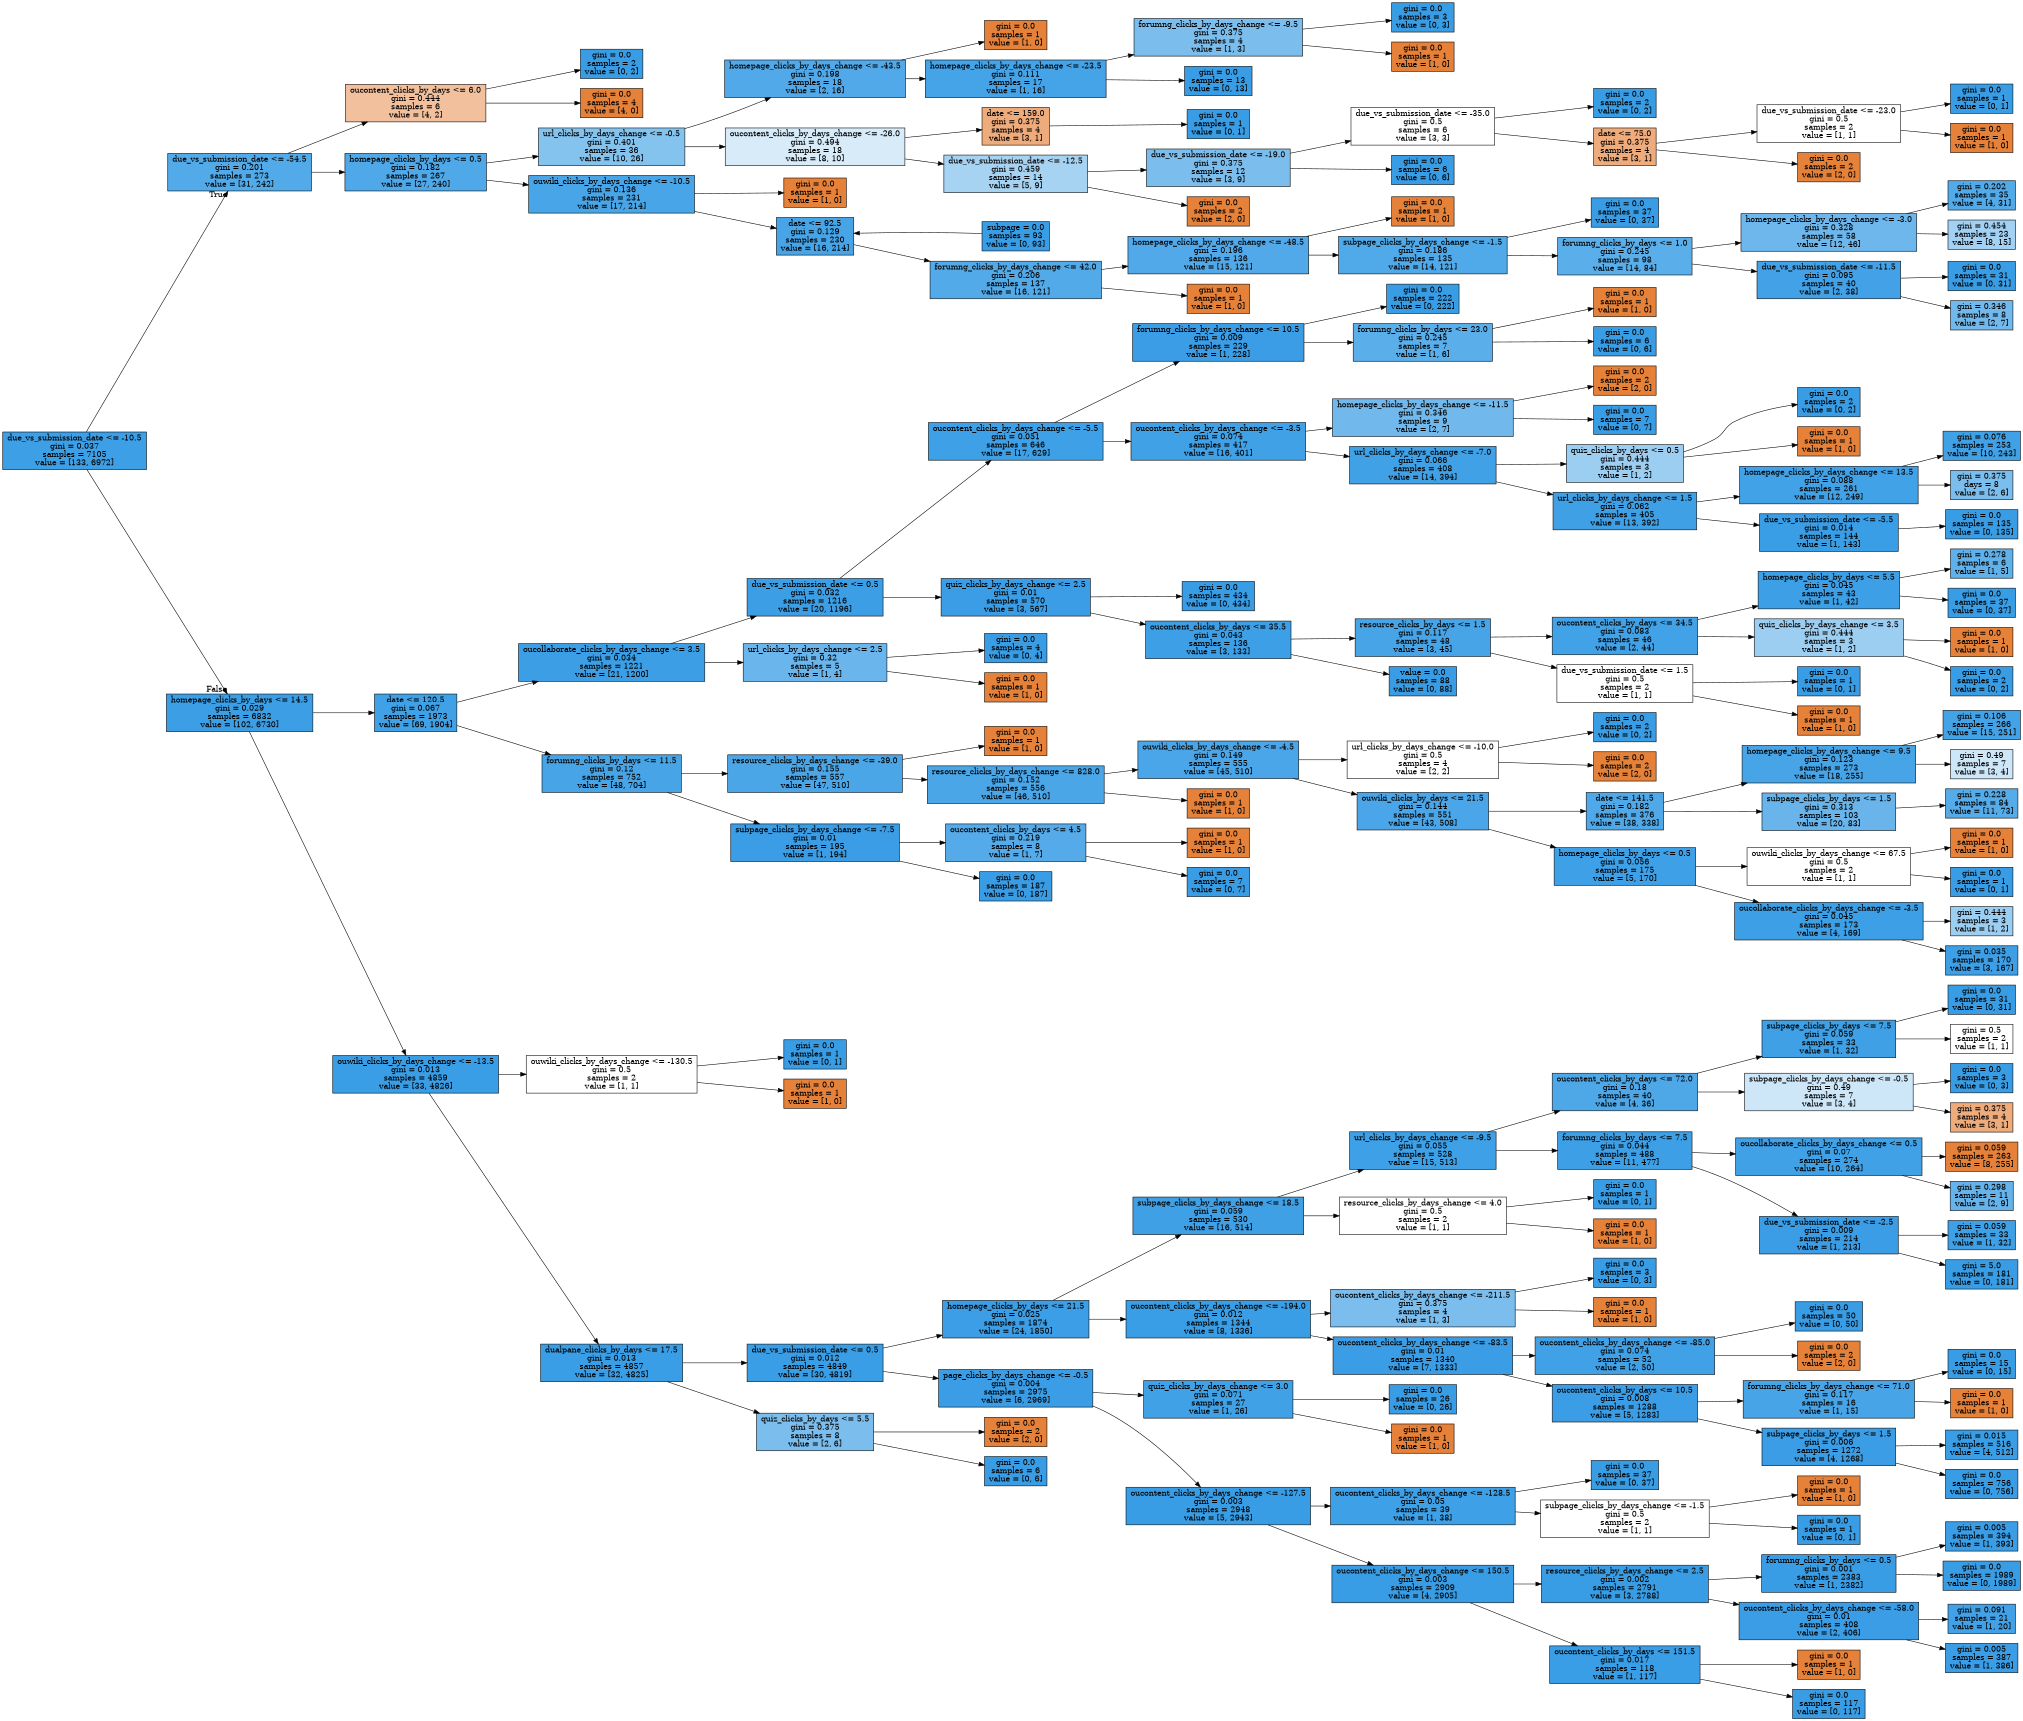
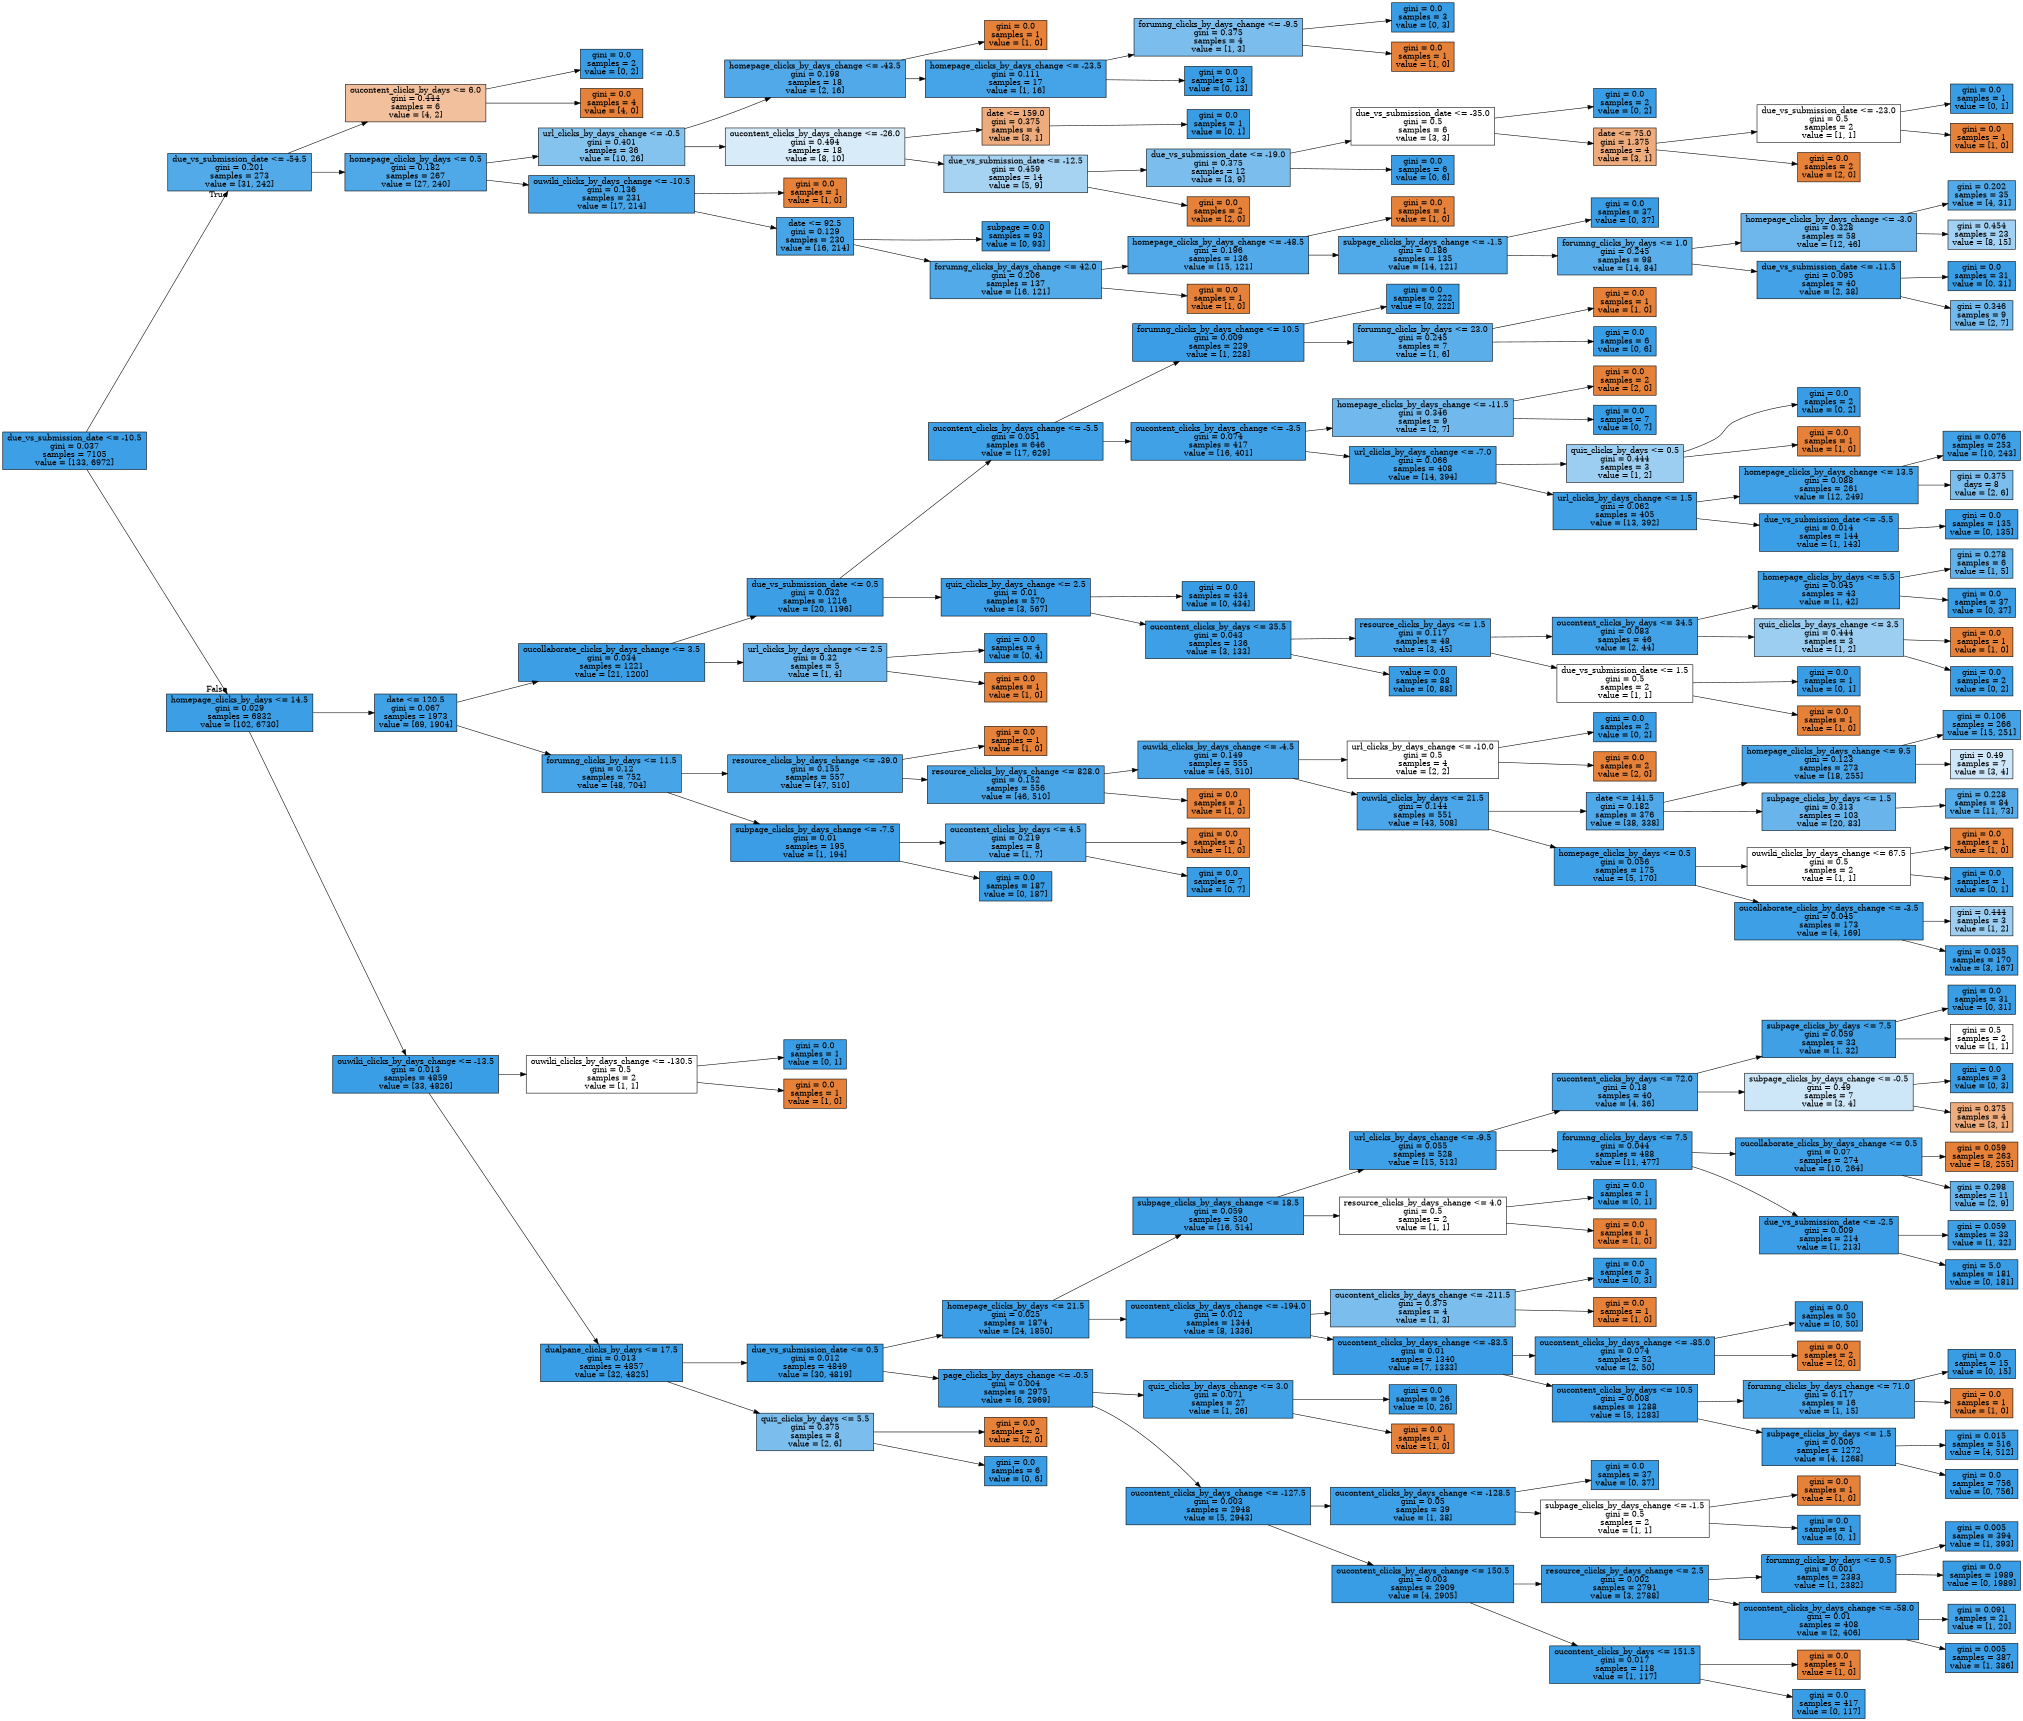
node "date <= 75.0 gini = 0.375 samples = 4 value = [3, 1]": label "date <= 75.0 gini = 0.375 samples = 4 value = [3, 1]" -> "date <= 75.0 gini = 1.375 samples = 4 value = [3, 1]"
edge "subpage = 0.0 samples = 93 value = [0, 93]" -> "date <= 92.5 gini = 0.129 samples = 230 value = [16, 214]": reversed
node "gini = 0.346 samples = 8 value = [2, 7]": label "gini = 0.346 samples = 8 value = [2, 7]" -> "gini = 0.346 samples = 9 value = [2, 7]"
node "gini = 0.0 samples = 117 value = [0, 117]": label "gini = 0.0 samples = 117 value = [0, 117]" -> "gini = 0.0 samples = 417 value = [0, 117]"
